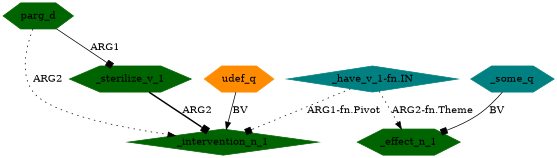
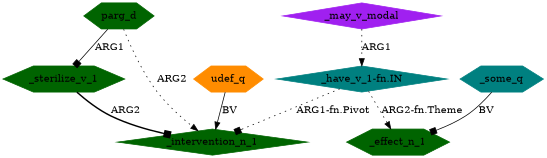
node "_may_v_modal": added
